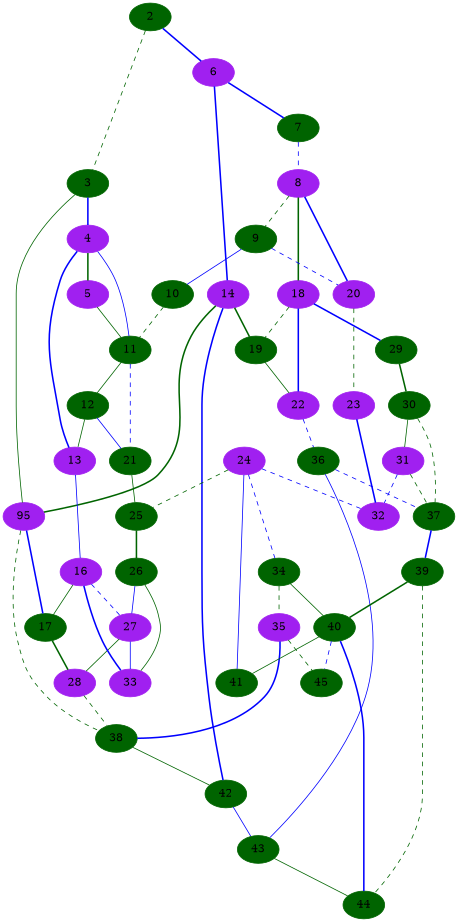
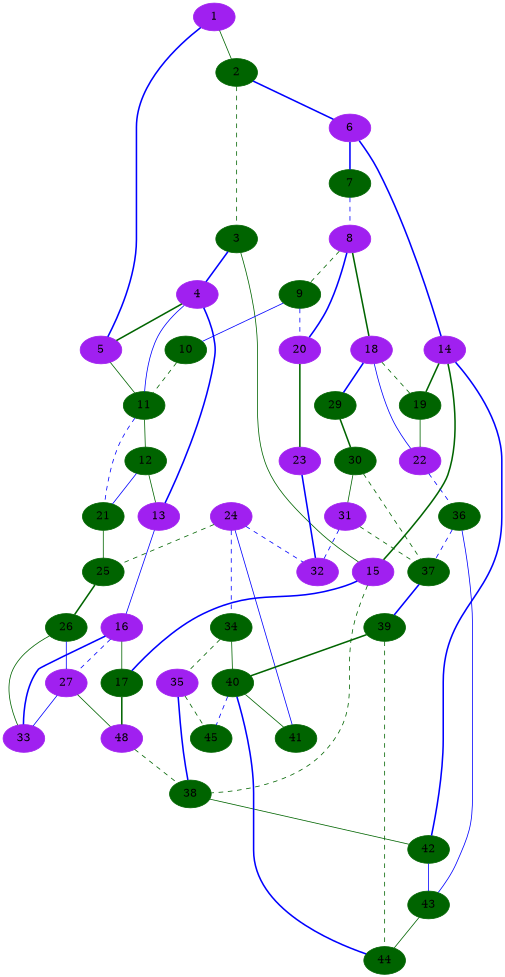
node "1": added
edge "18" -- "22": style bold -> solid
edge "20" -- "23": style dashed -> bold
node "95": label "95" -> "15"
node "28": label "28" -> "48"
